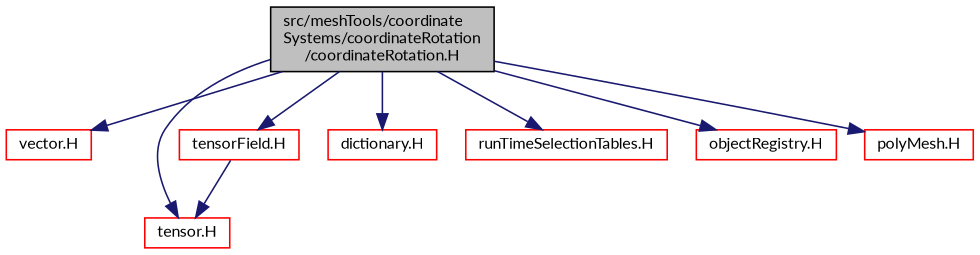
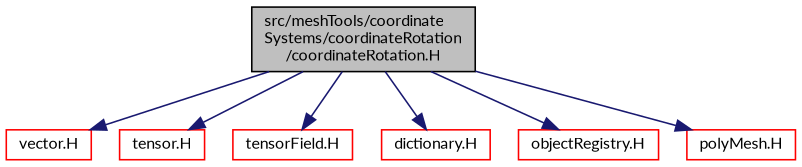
node "runTimeSelectionTables.H": removed
edge "tensorField.H" -> "tensor.H": removed
